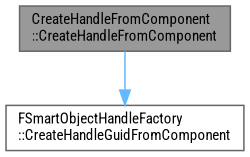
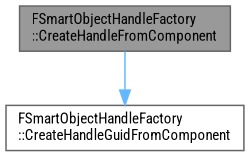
node "CreateHandleFromComponent ::CreateHandleFromComponent": label "CreateHandleFromComponent ::CreateHandleFromComponent" -> "FSmartObjectHandleFactory ::CreateHandleFromComponent"
